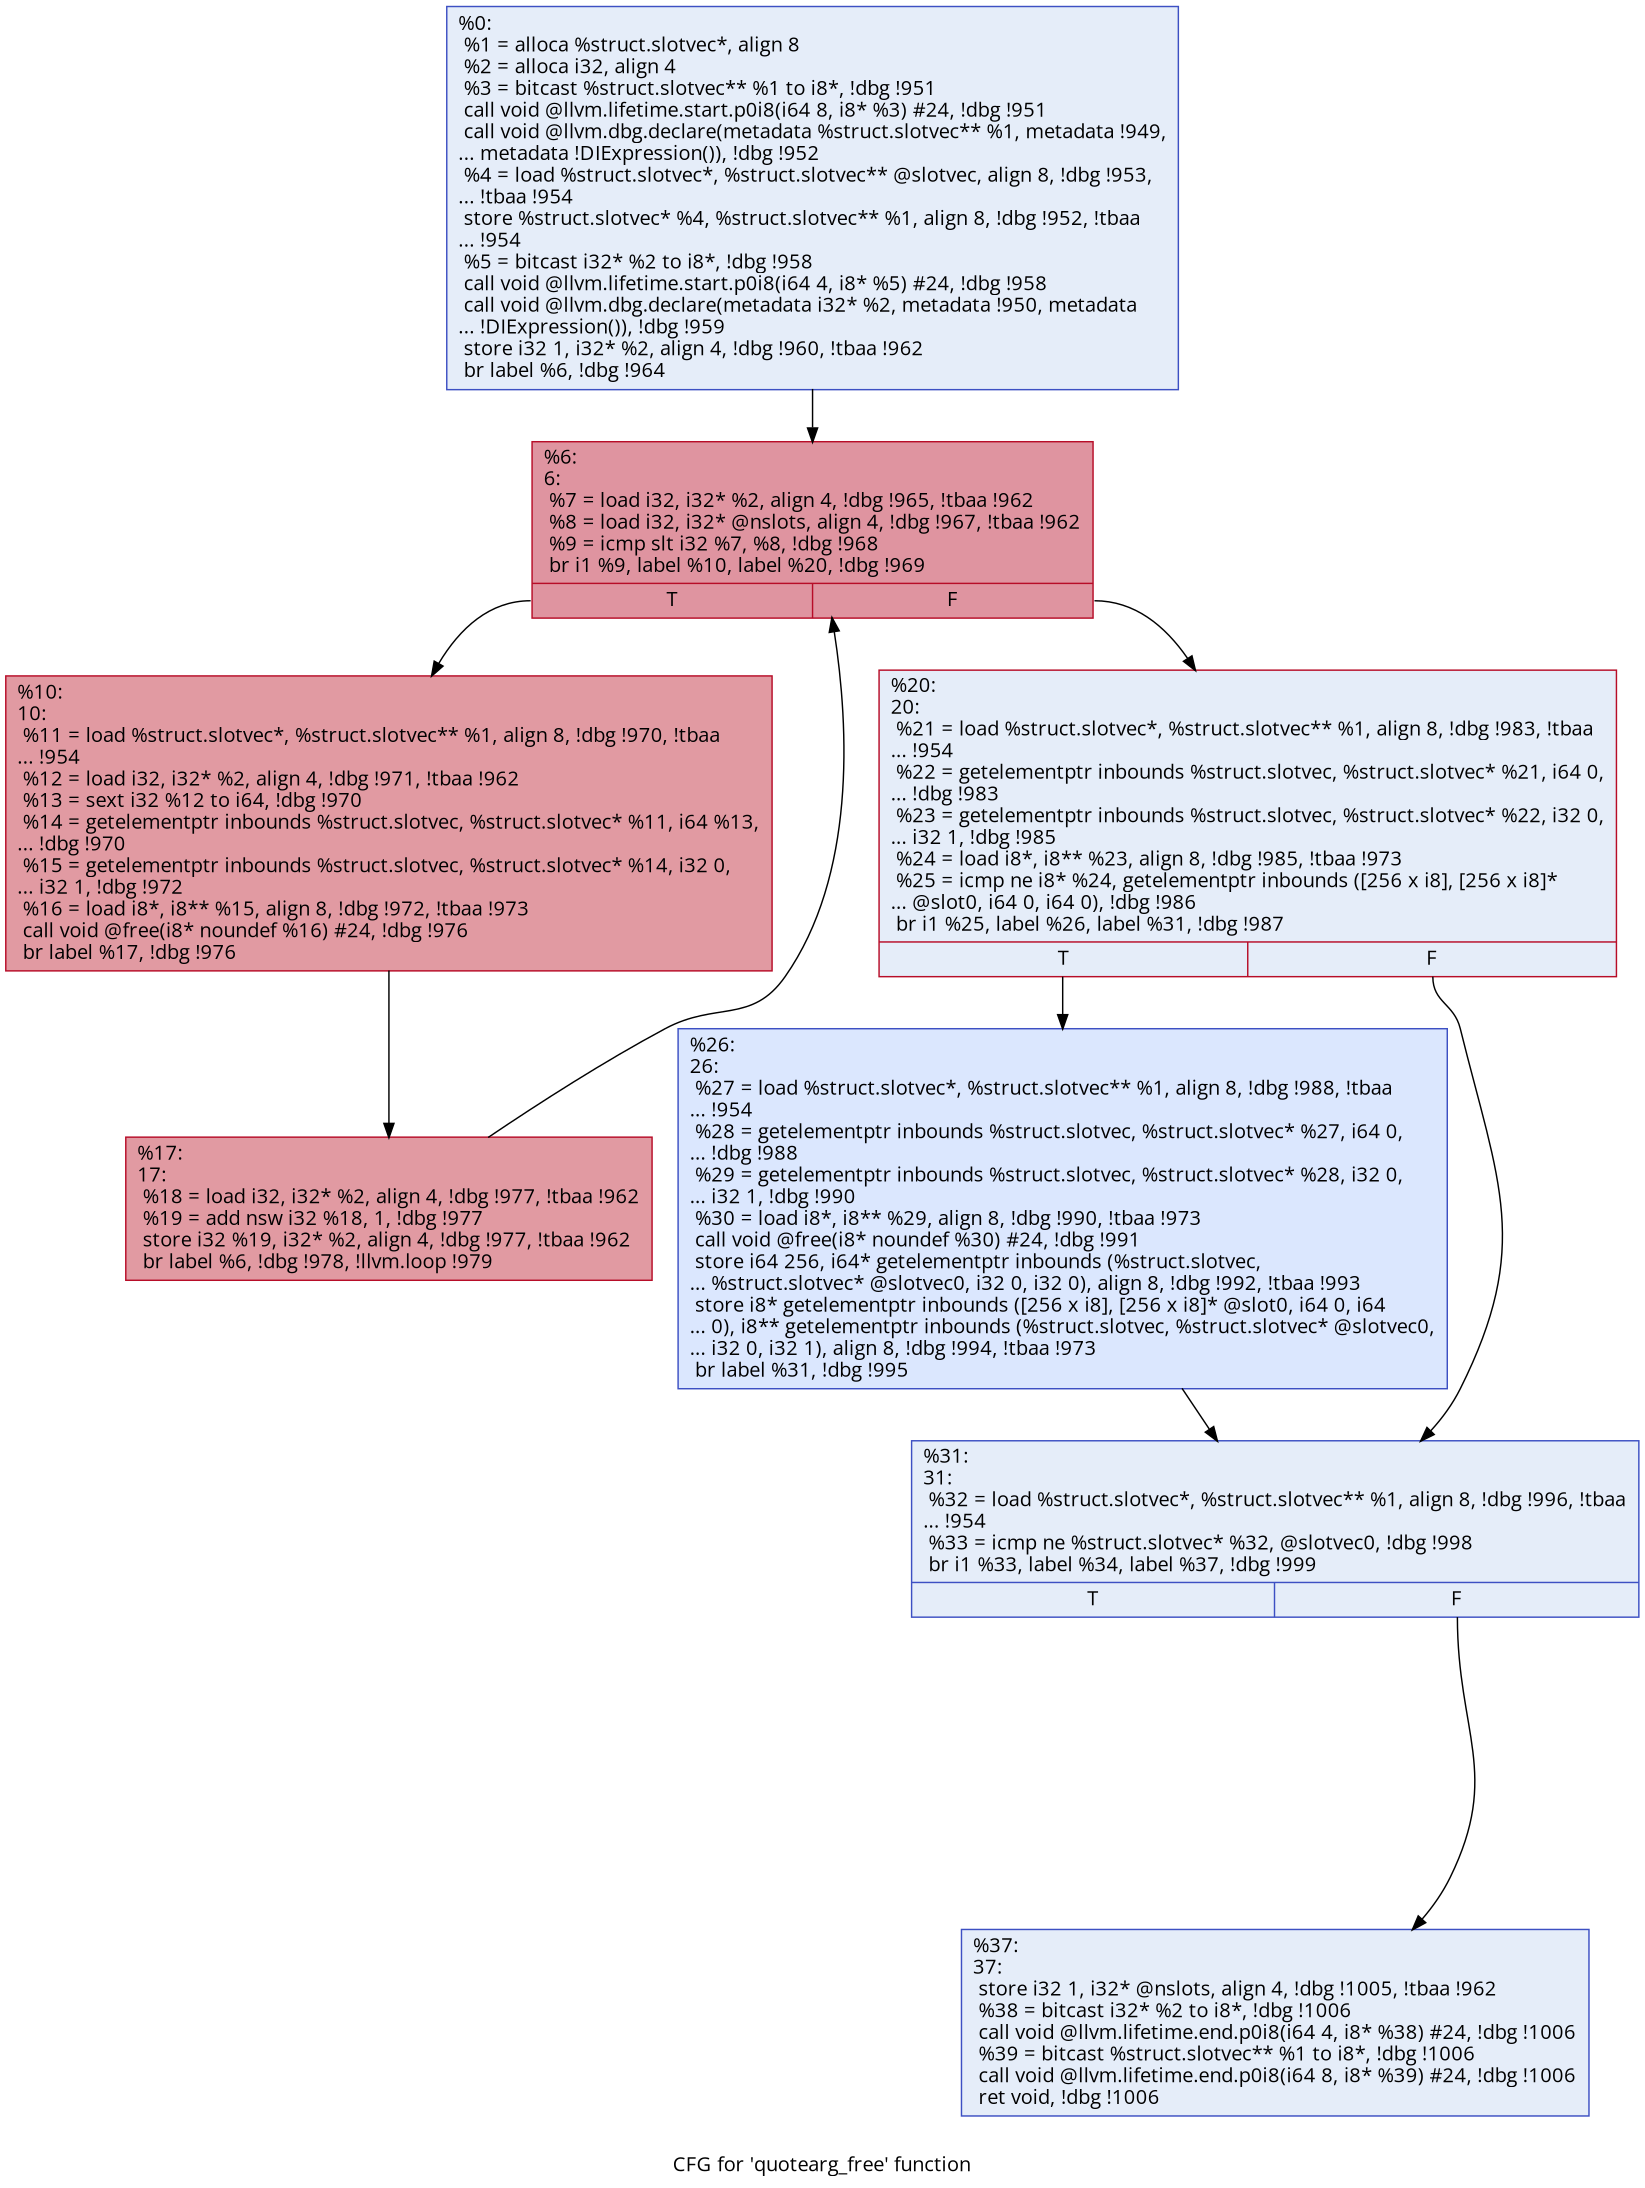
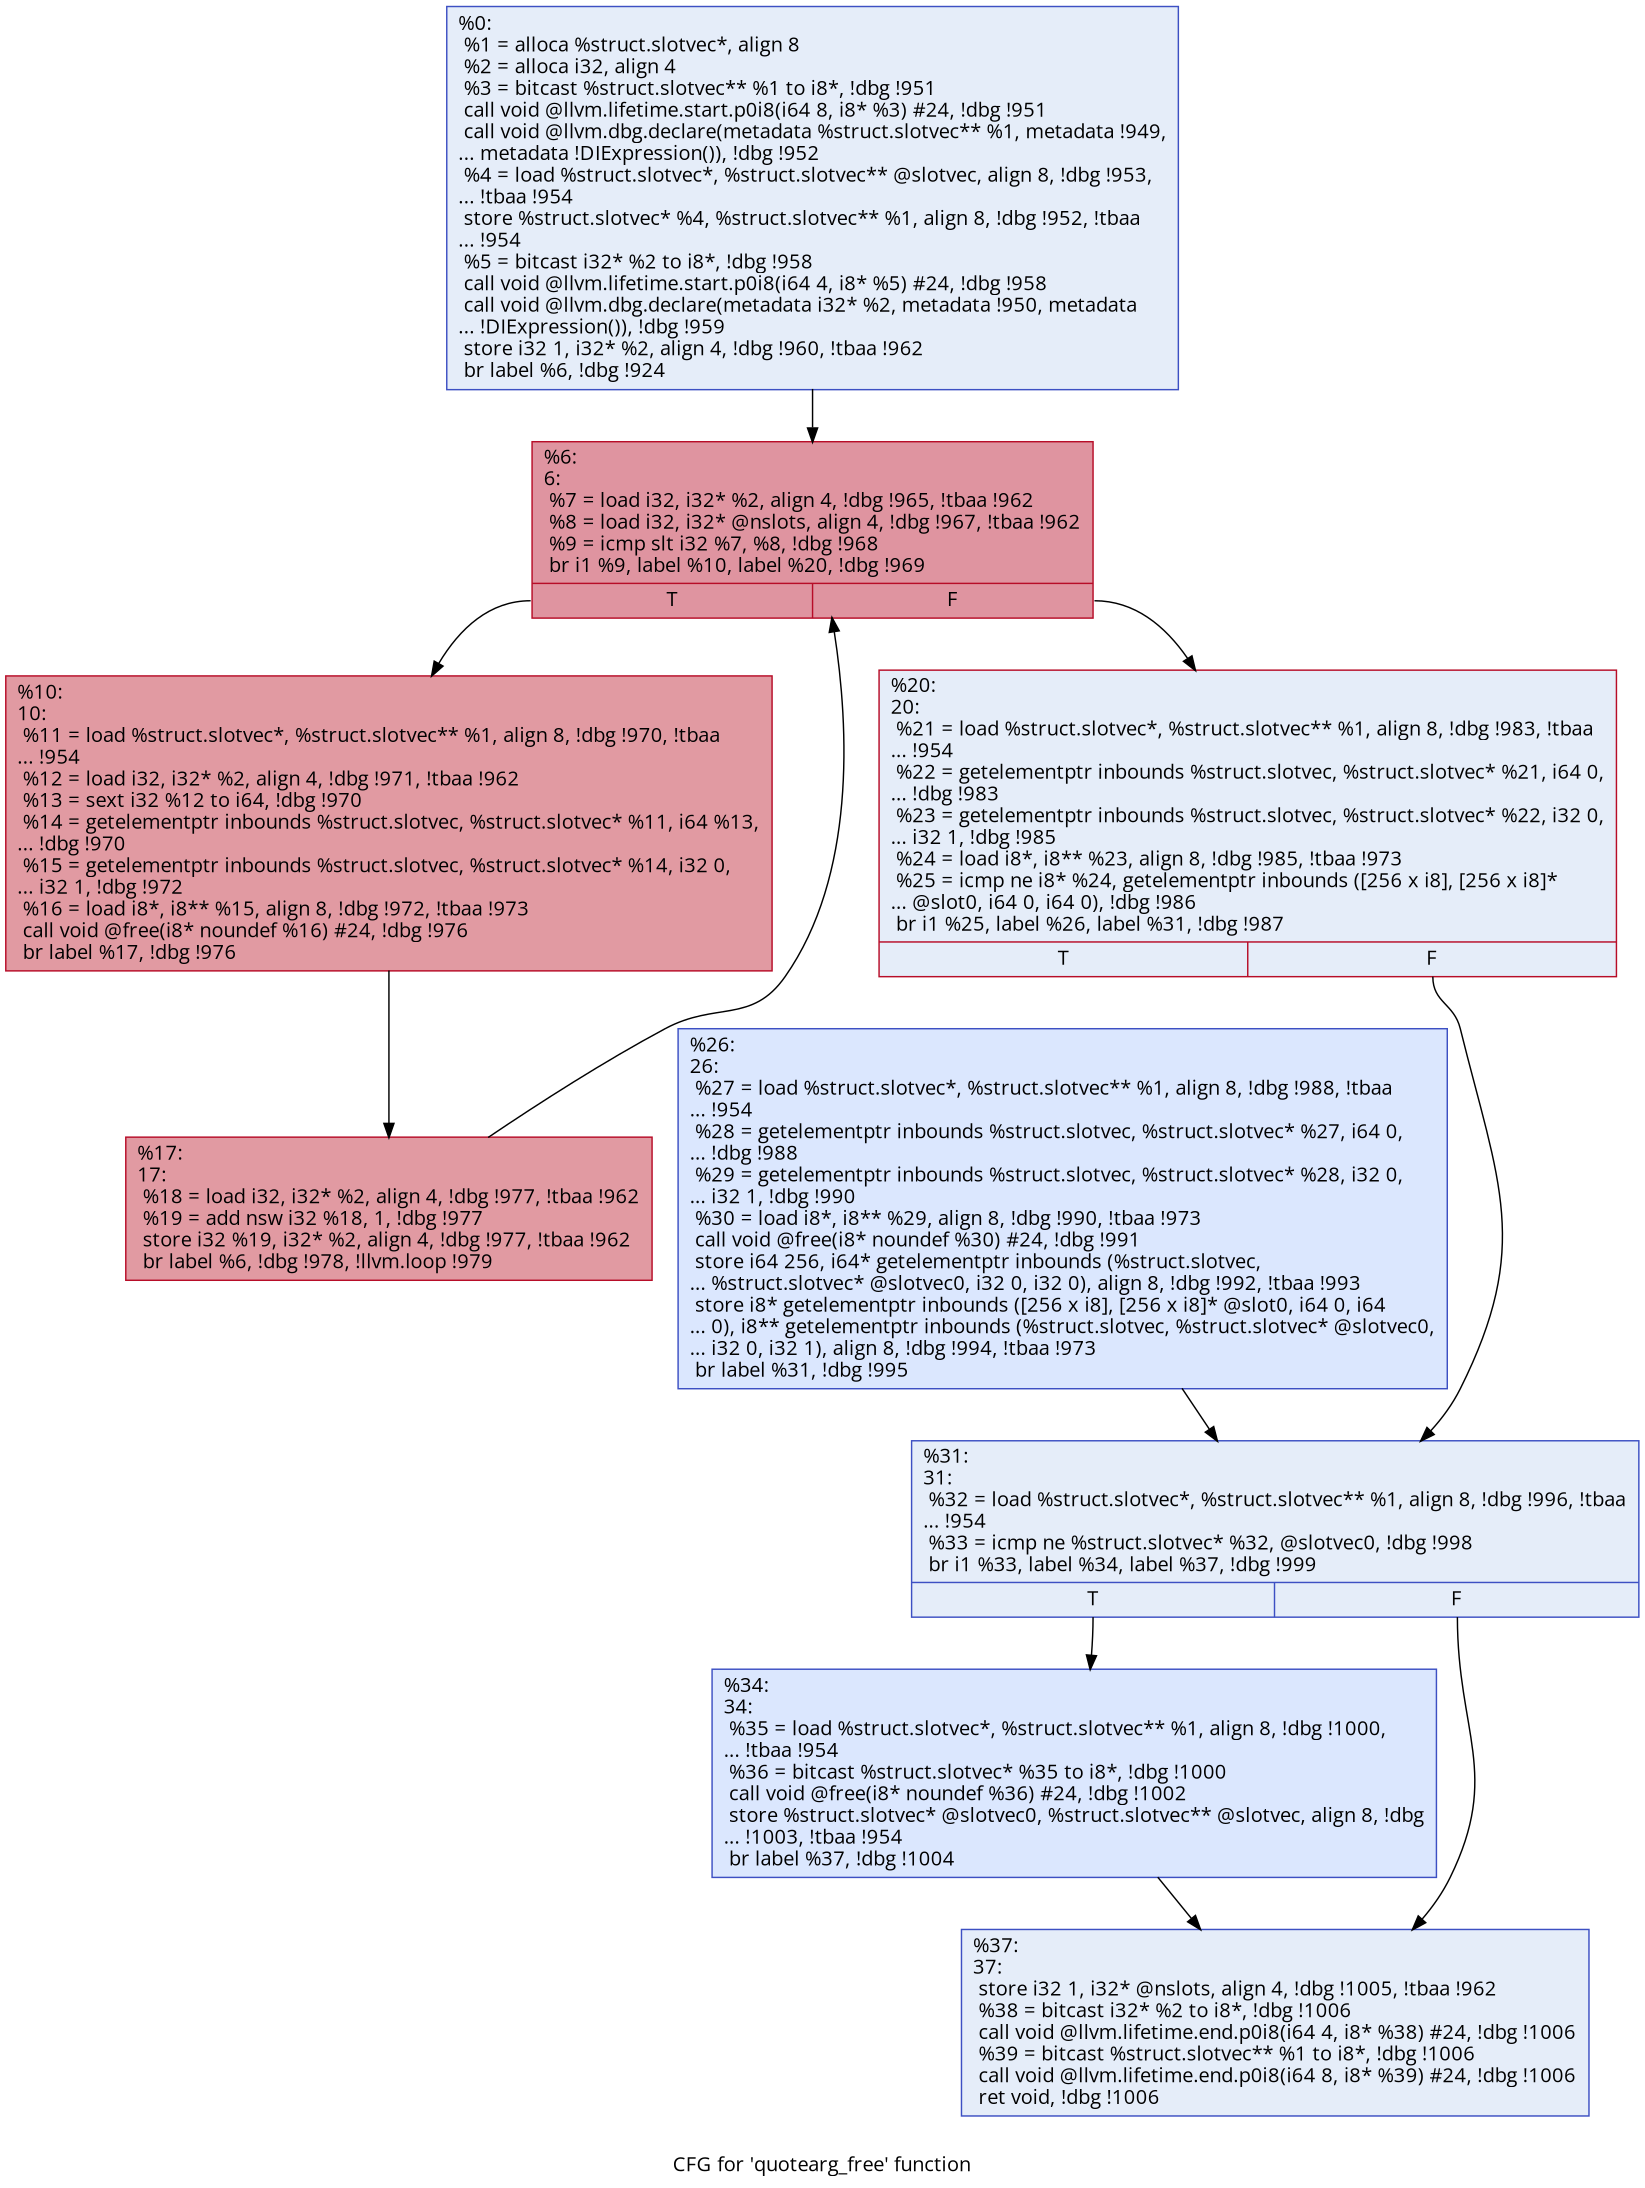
node "%0:": text "br label %6, !dbg !964" -> "br label %6, !dbg !924"
edge "%20:" -> "%26:": removed
node "%34:": added
